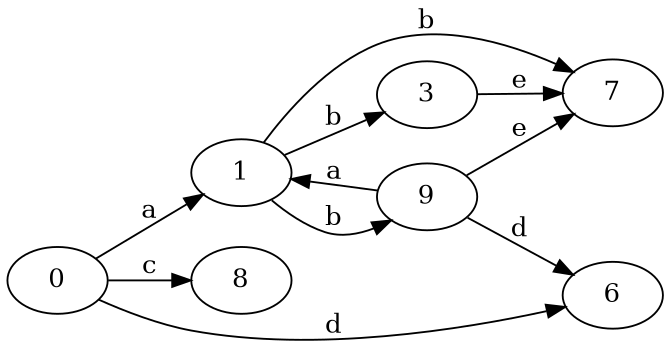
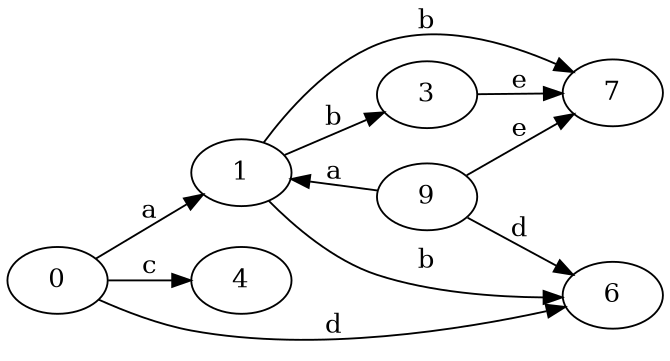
edge "1" -> "9": now "1" -> "6"
node "8": label "8" -> "4"
